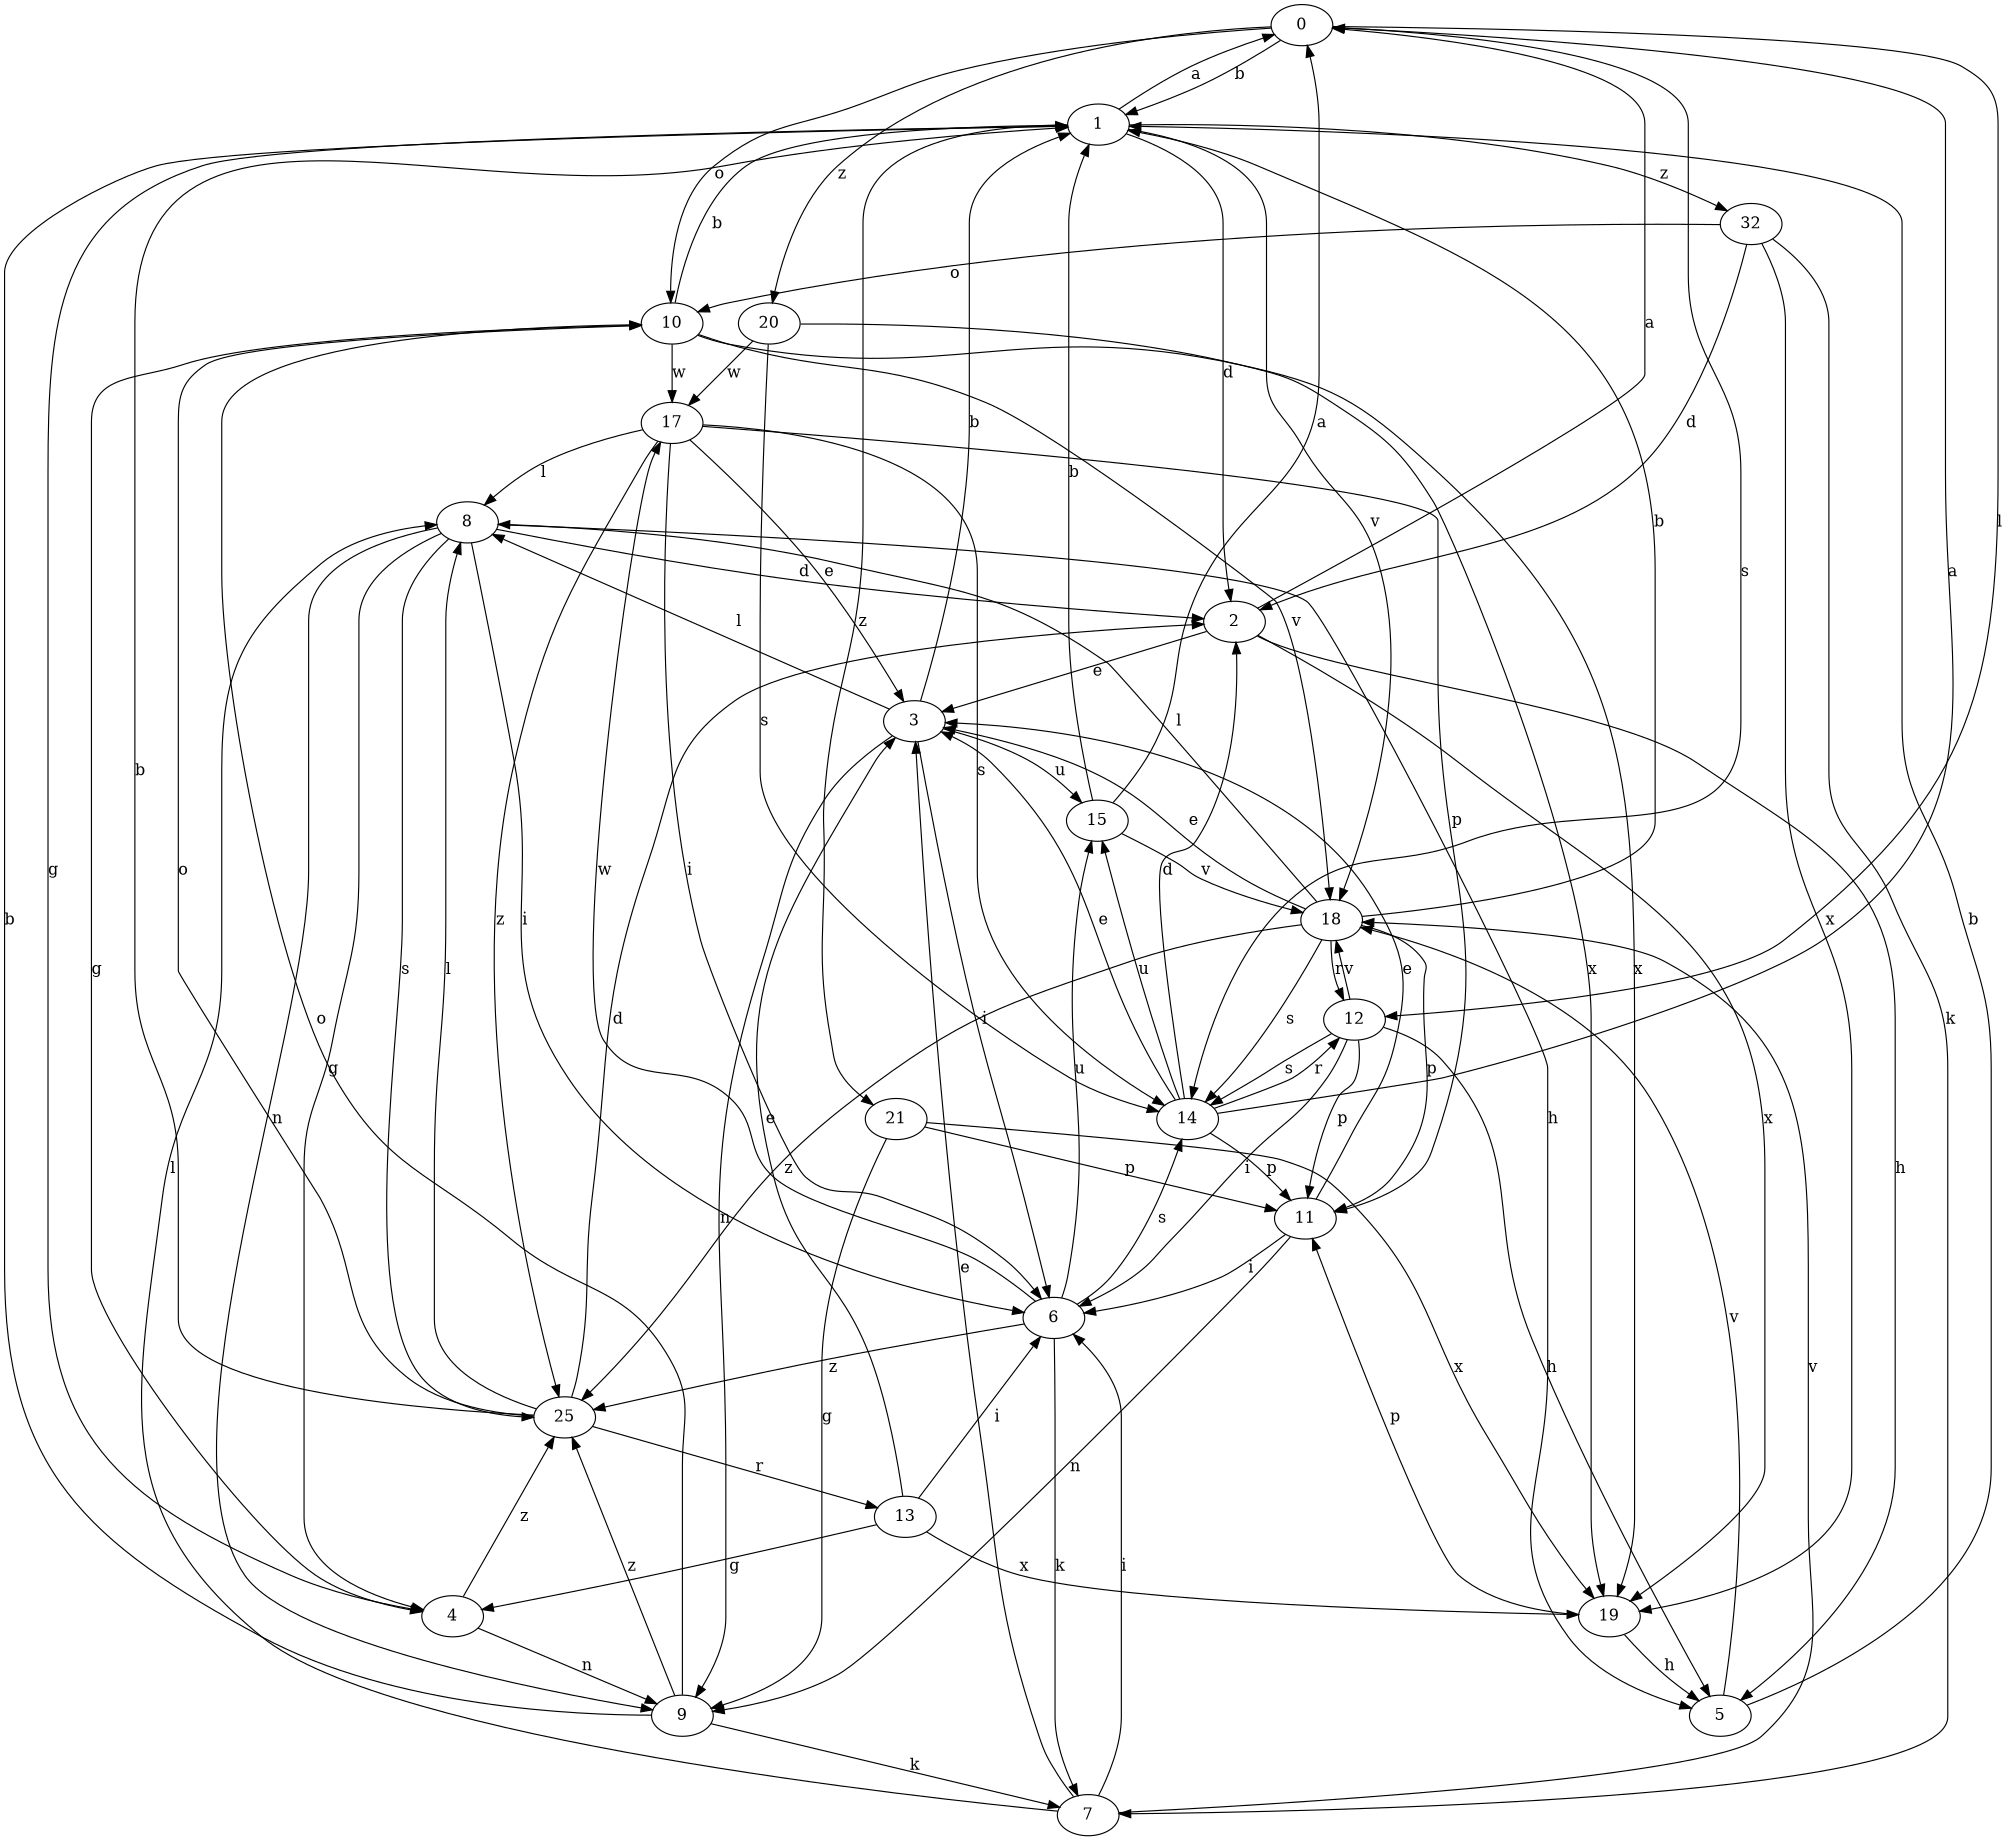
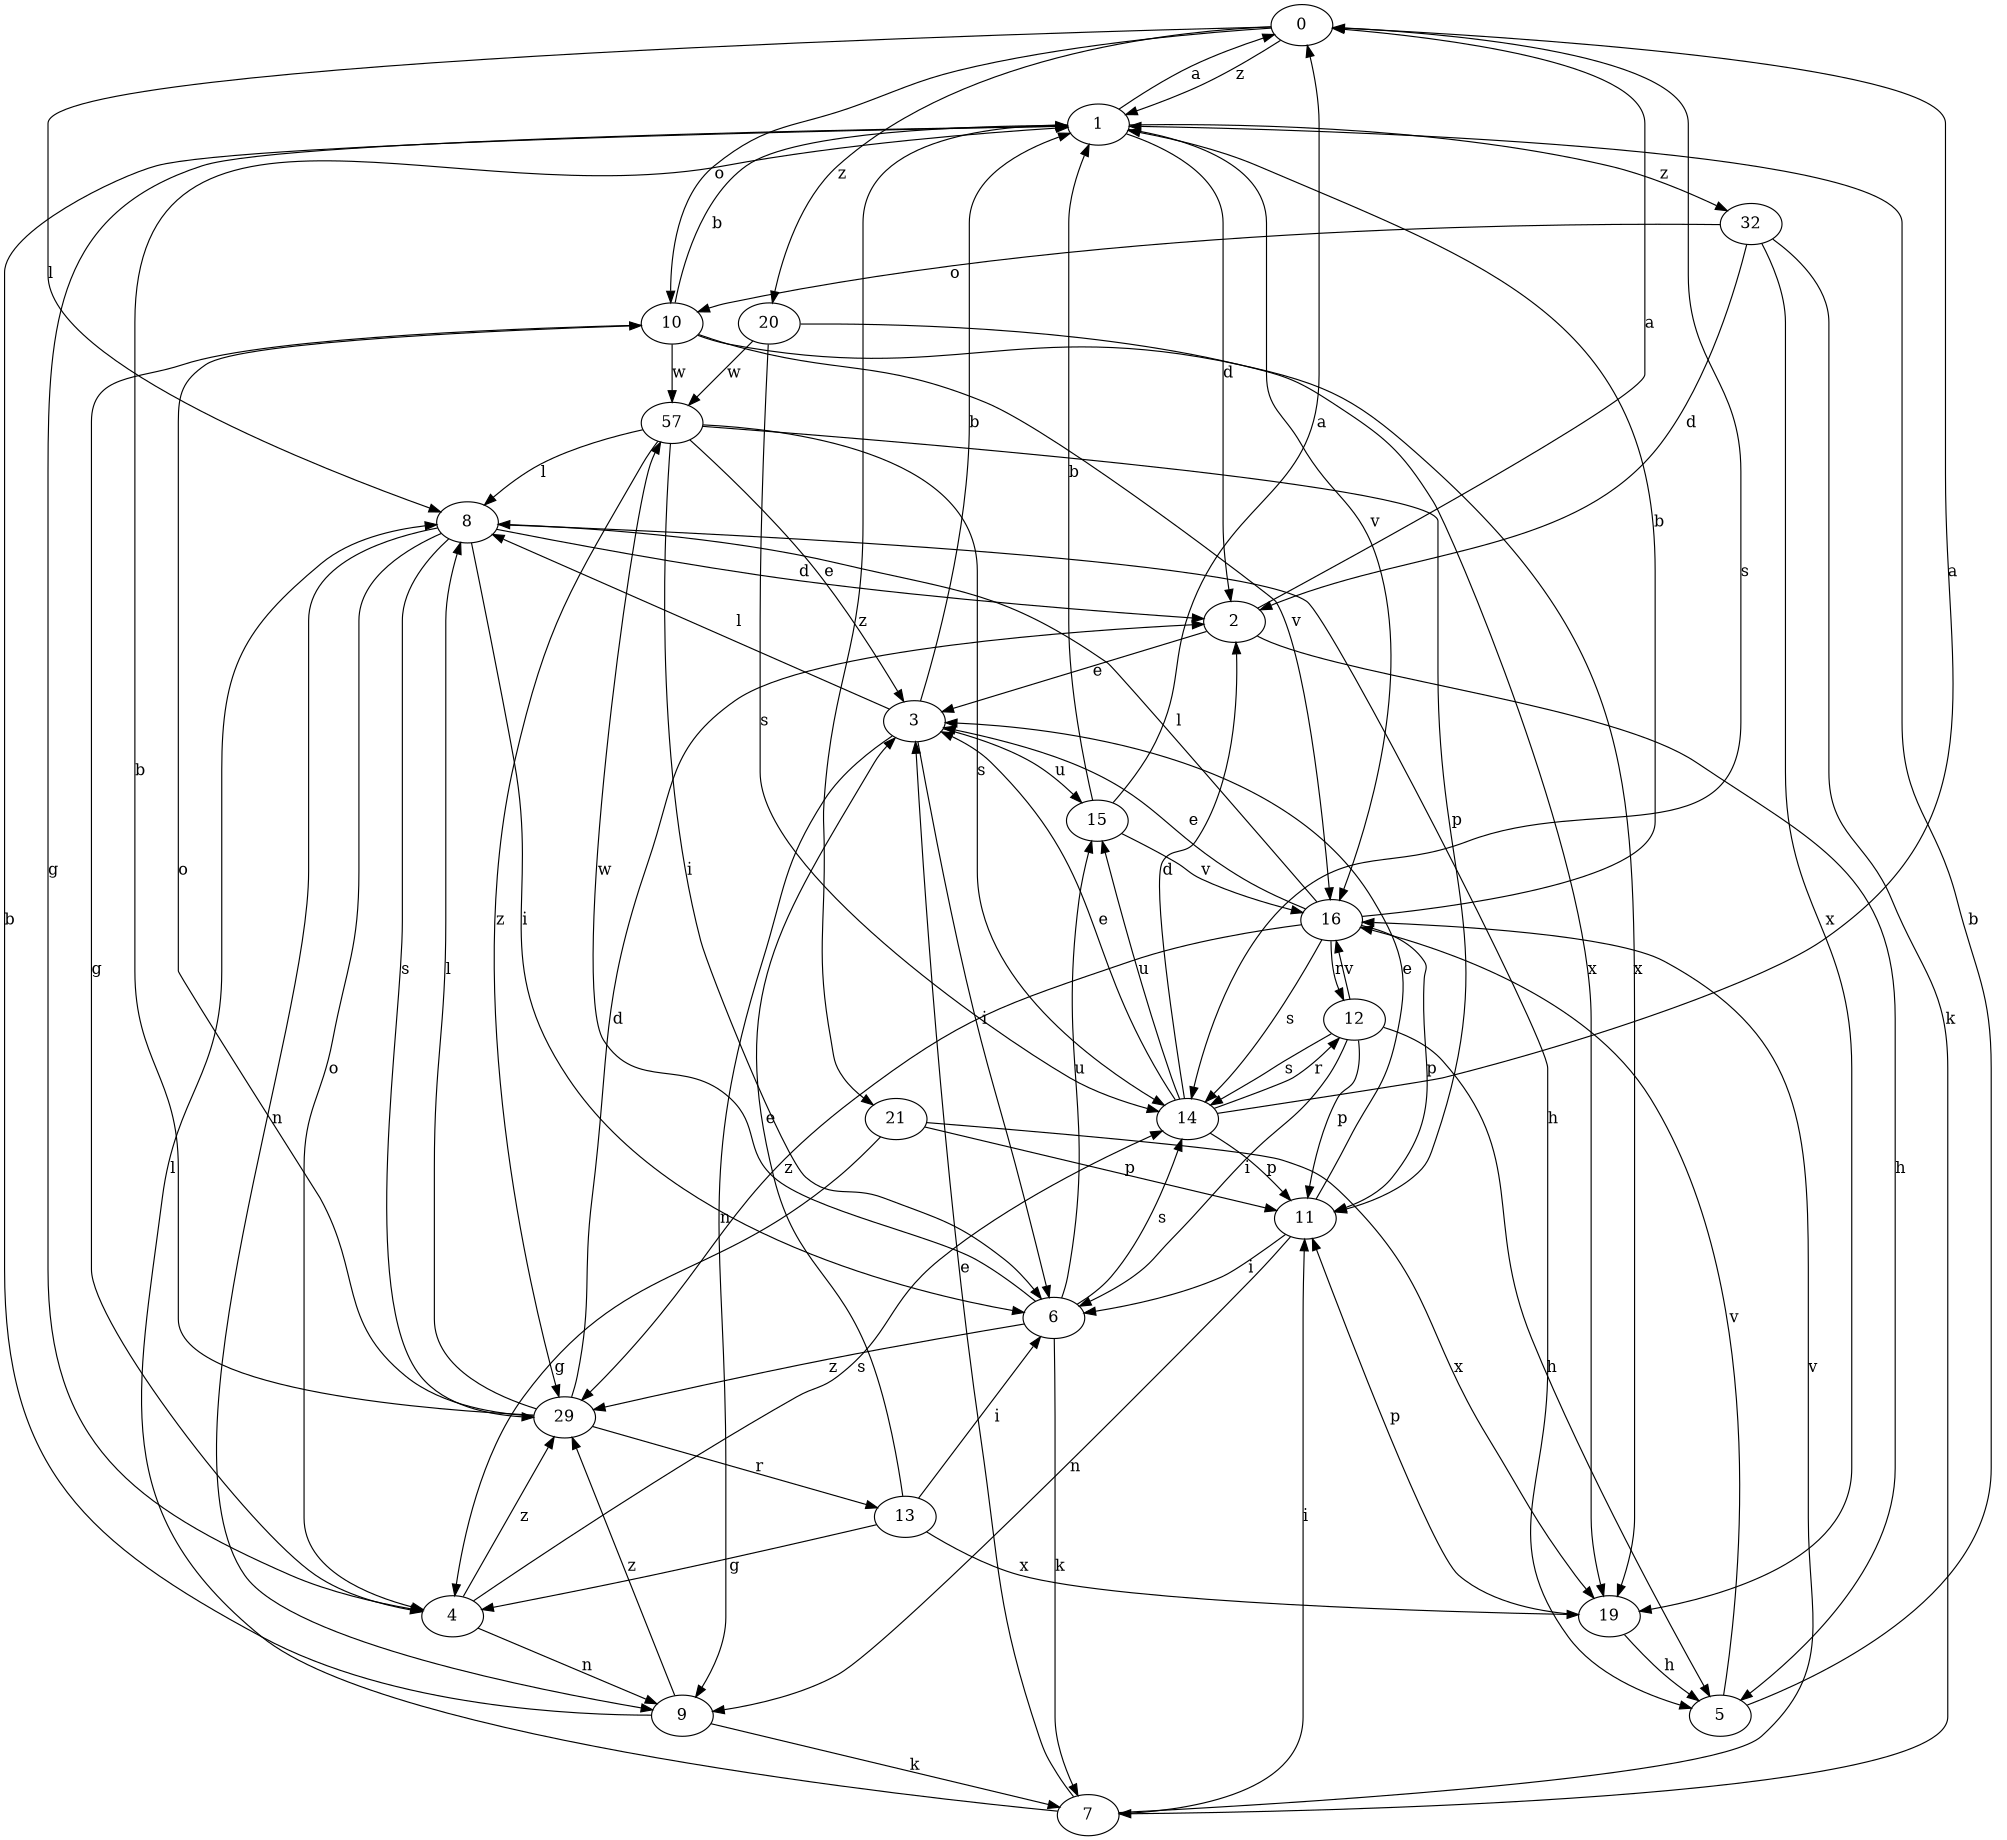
edge "0" -> "1": label "b" -> "z"
edge "0" -> "12": now "0" -> "8"
node "17": label "17" -> "57"
node "18": label "18" -> "16"
edge "9" -> "10": removed, label "o"
edge "2" -> "19": removed, label "x"
edge "8" -> "4": label "g" -> "o"
edge "4" -> "14": added, label "s"
node "25": label "25" -> "29"
edge "21" -> "9": now "21" -> "4"
edge "7" -> "6": now "7" -> "11"
